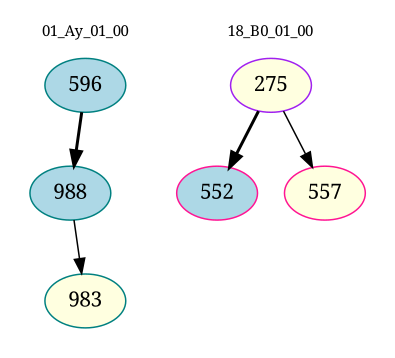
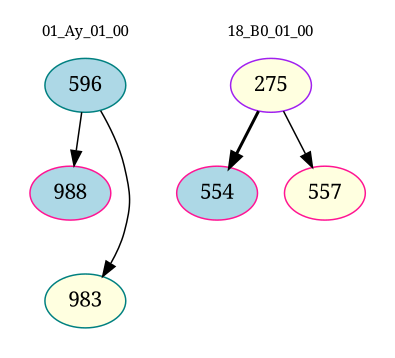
edge "596" -> "988": style bold -> solid
node "988": color teal -> deeppink
node "552": label "552" -> "554"
edge "988" -> "983": now "596" -> "983"
